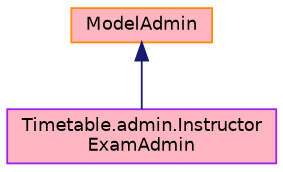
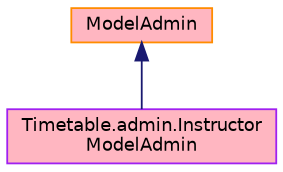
node "Timetable.admin.Instructor ExamAdmin": label "Timetable.admin.Instructor ExamAdmin" -> "Timetable.admin.Instructor ModelAdmin"
